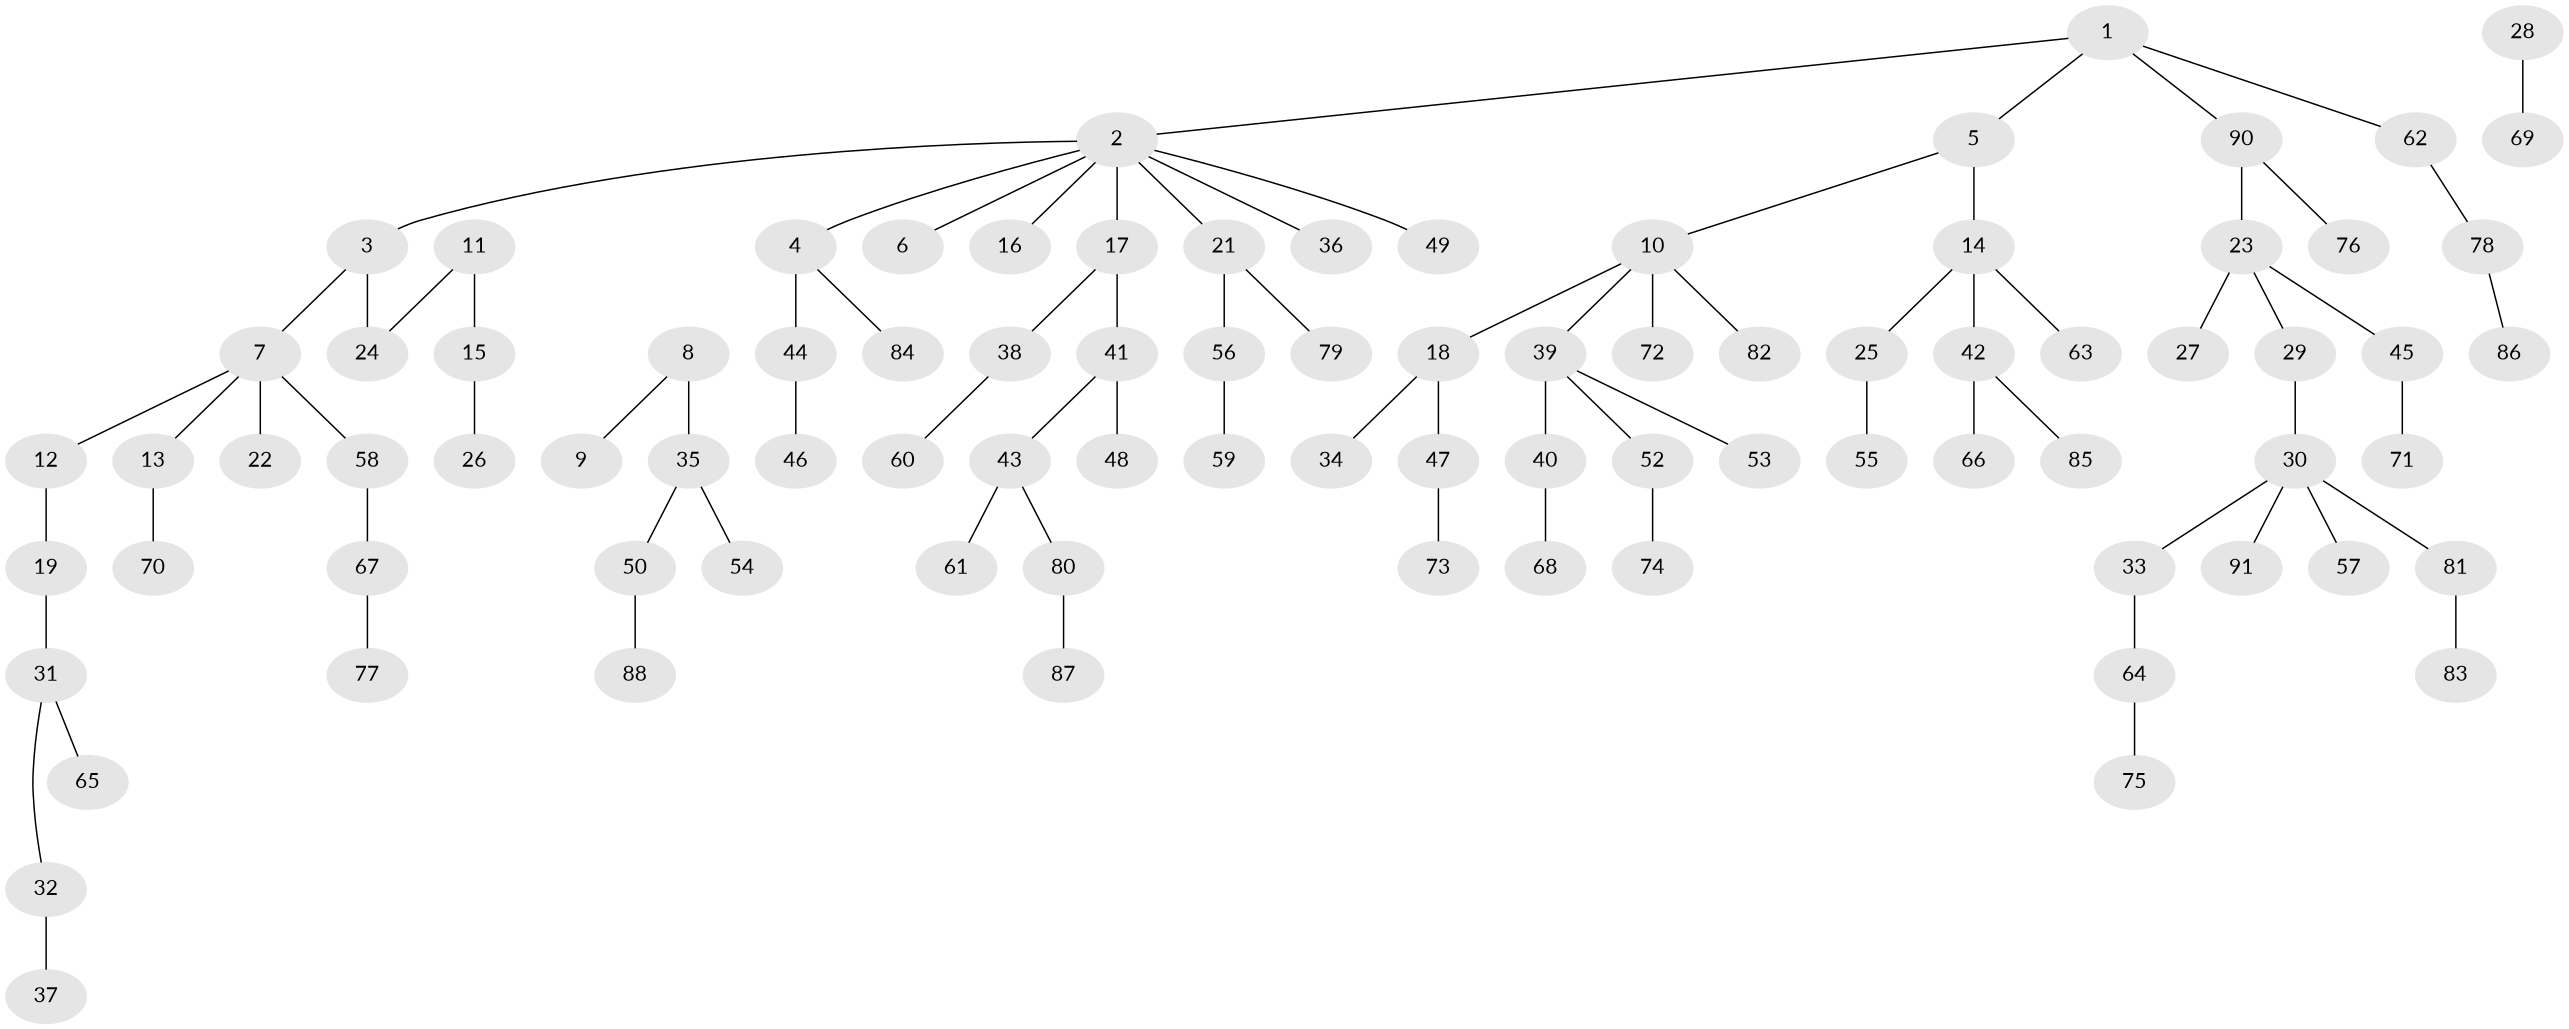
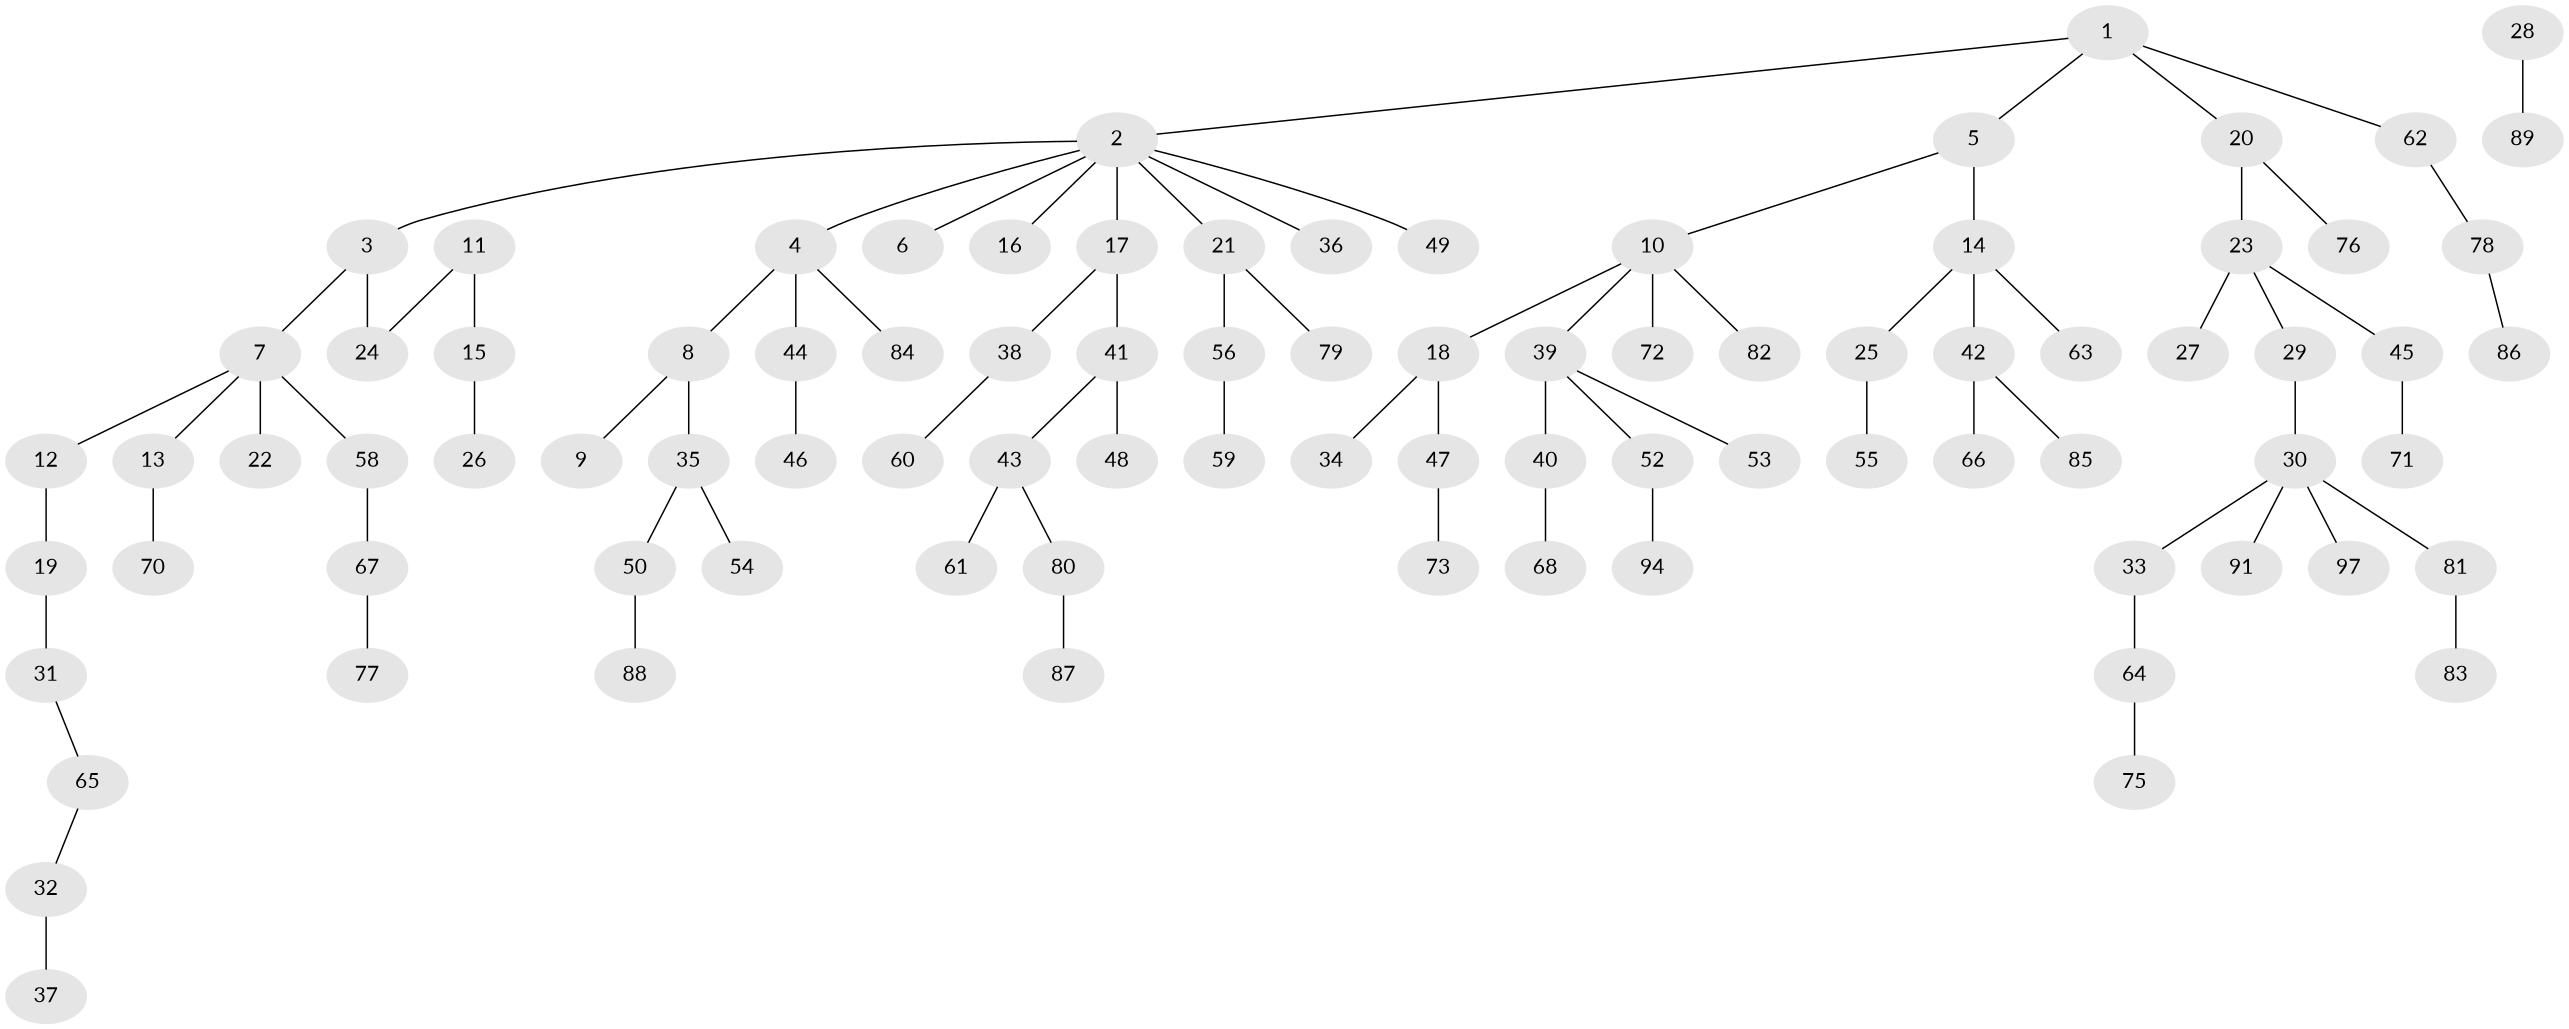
node "90": label "90" -> "20"
node "69": label "69" -> "89"
edge "4" -- "8": added
node "74": label "74" -> "94"
node "57": label "57" -> "97"
edge "31" -- "32": now "65" -- "32"
